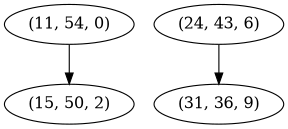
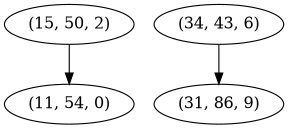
node "(24, 43, 6)": label "(24, 43, 6)" -> "(34, 43, 6)"
edge "(11, 54, 0)" -> "(15, 50, 2)": reversed
node "(31, 36, 9)": label "(31, 36, 9)" -> "(31, 86, 9)"
